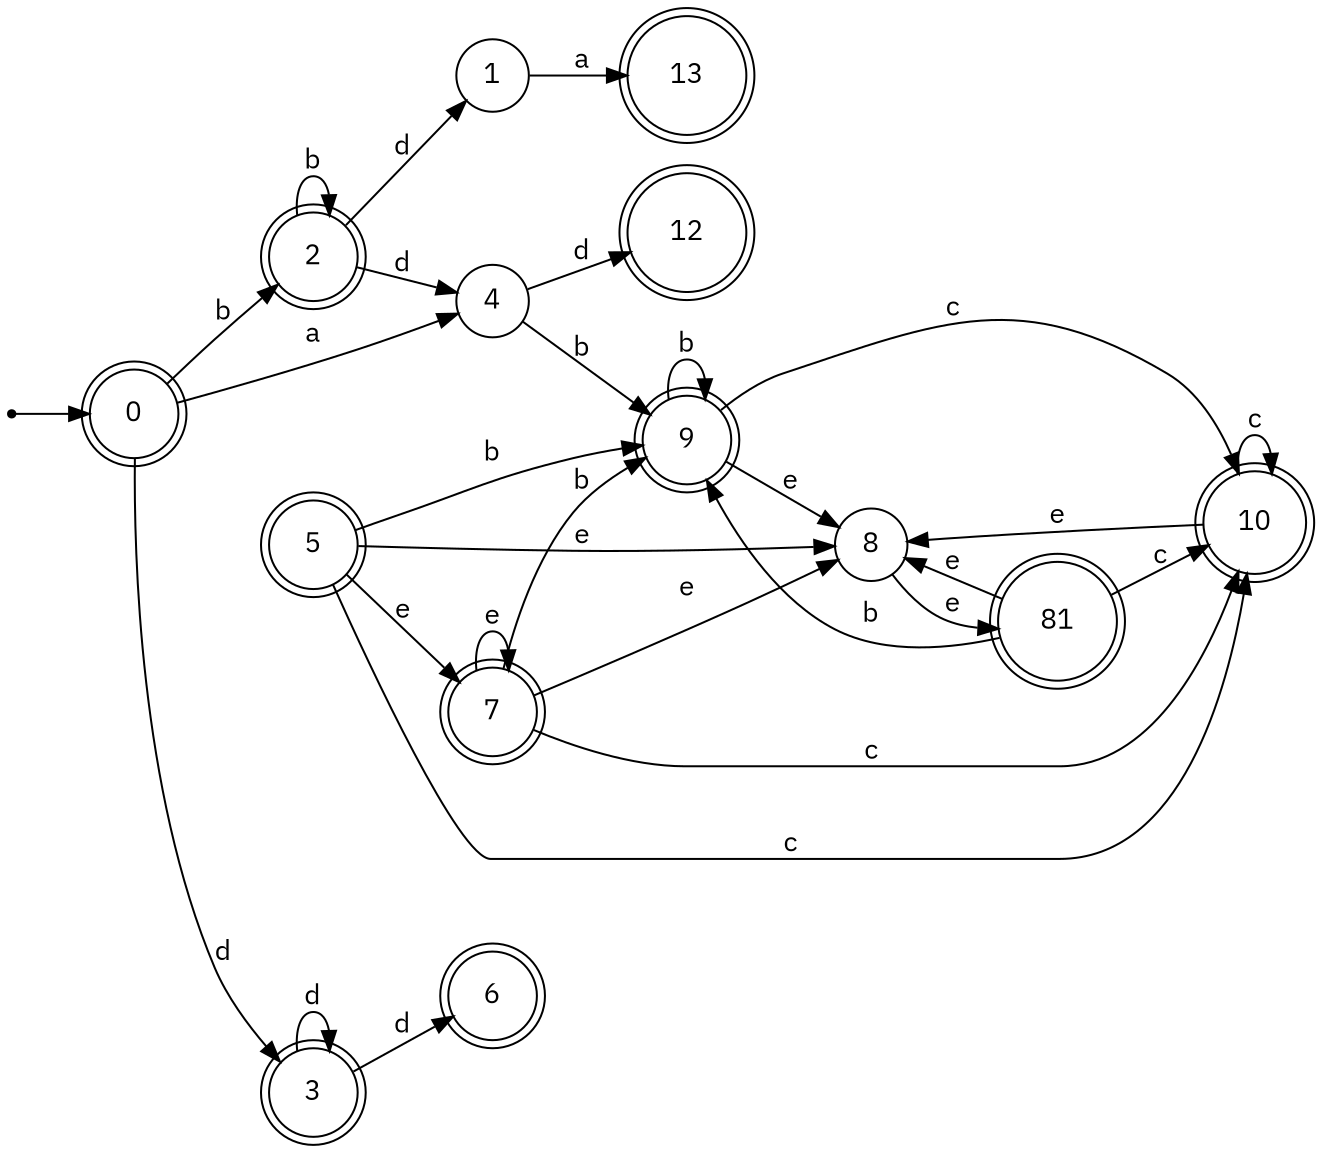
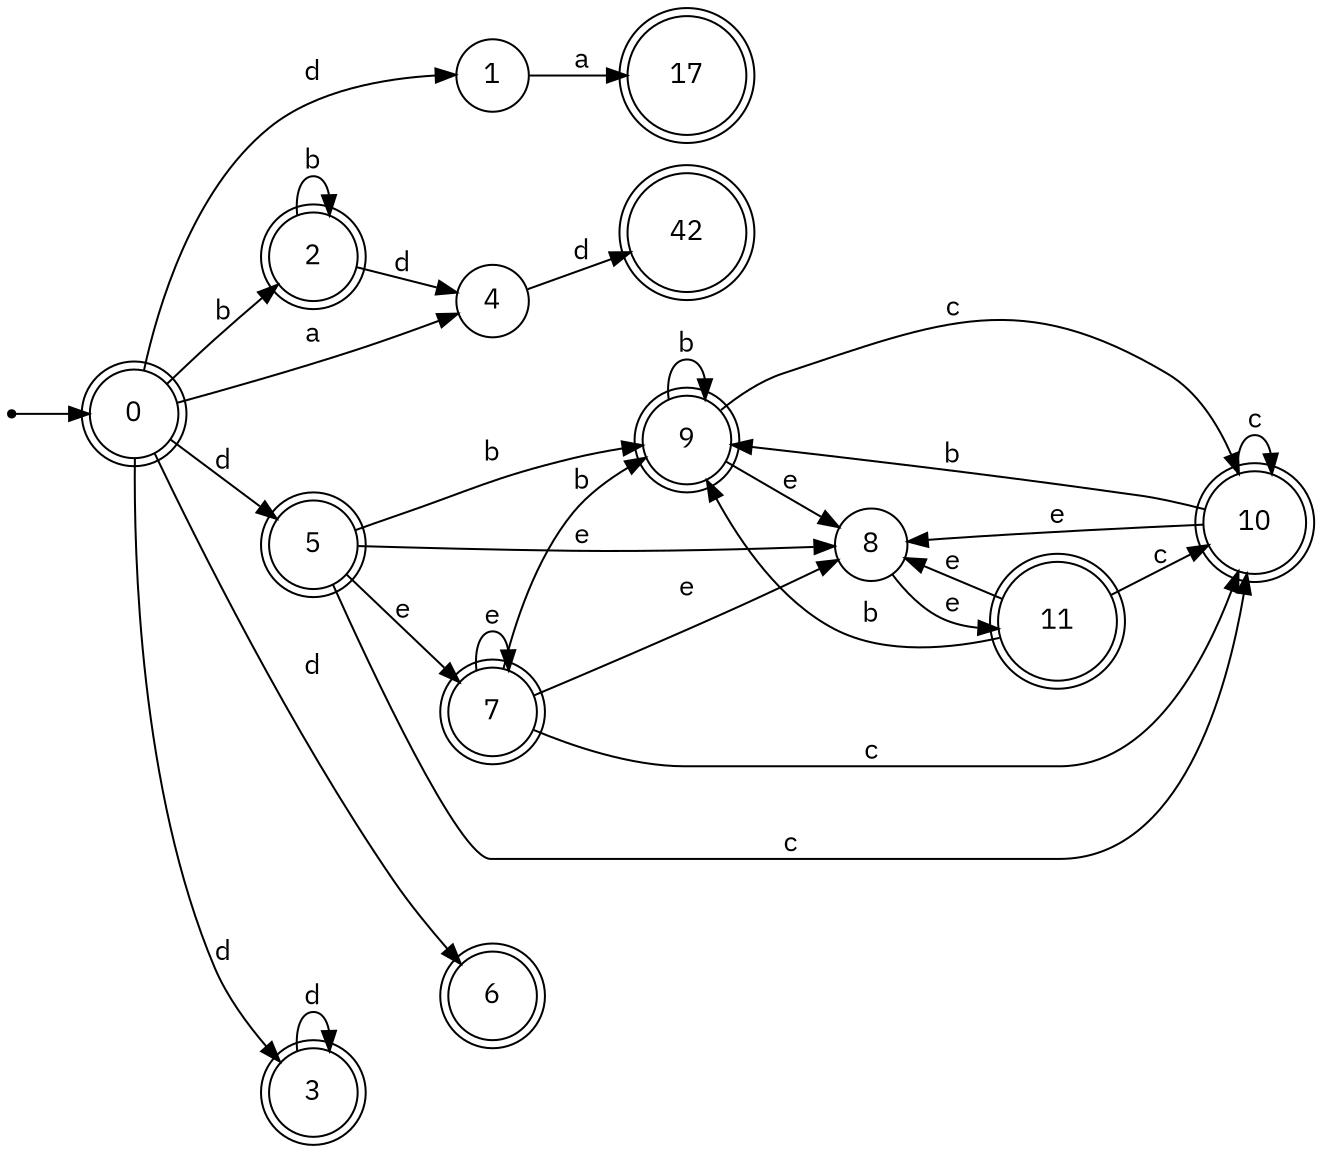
node "13": label "13" -> "17"
edge "2" -> "1": now "0" -> "1"
node "12": label "12" -> "42"
edge "4" -> "9": now "10" -> "9"
edge "0" -> "5": added, label "d"
node "81": label "81" -> "11"
edge "3" -> "6": now "0" -> "6"
